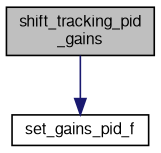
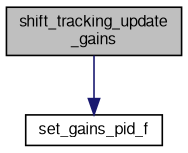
node "shift_tracking_pid _gains": label "shift_tracking_pid _gains" -> "shift_tracking_update _gains"
